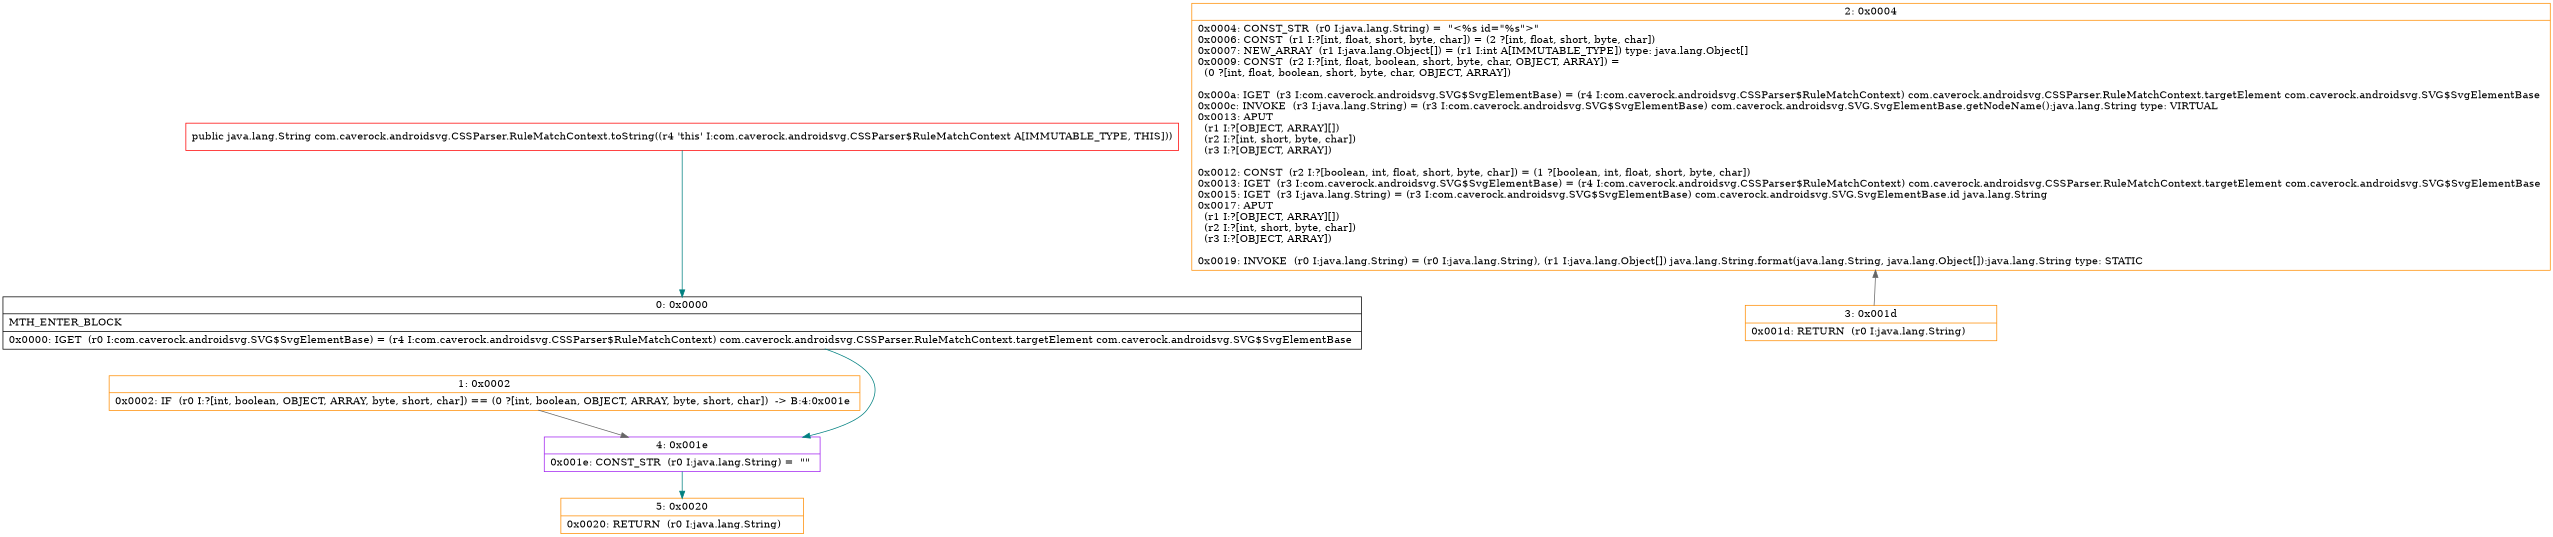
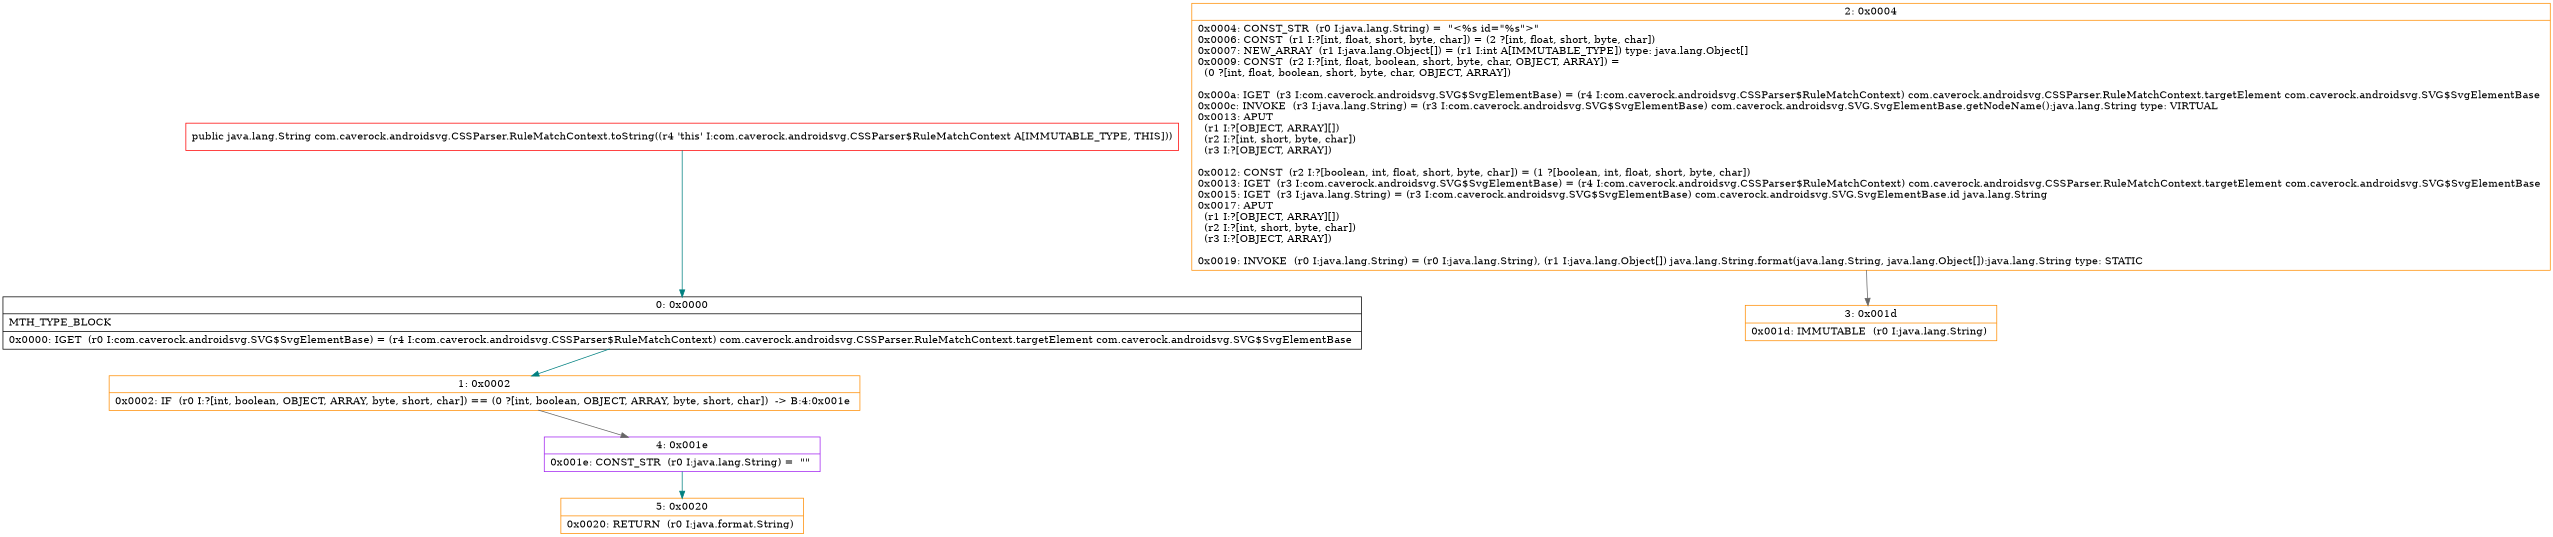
edge "3: 0x001d" -> "2: 0x0004": reversed
node "0: 0x0000": text "MTH_ENTER_BLOCK" -> "MTH_TYPE_BLOCK"
node "3: 0x001d": text "0x001d: RETURN  (r0 I:java.lang.String)" -> "0x001d: IMMUTABLE  (r0 I:java.lang.String)"
edge "0: 0x0000" -> "4: 0x001e": now "0: 0x0000" -> "1: 0x0002"
node "5: 0x0020": text "0x0020: RETURN  (r0 I:java.lang.String)" -> "0x0020: RETURN  (r0 I:java.format.String)"
